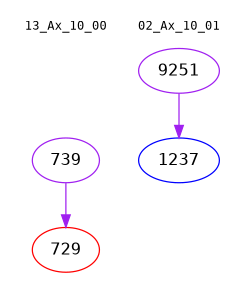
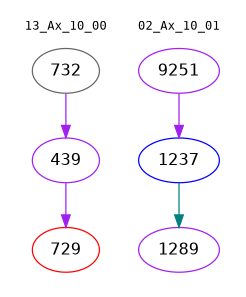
node "732": added
node "739": label "739" -> "439"
node "1289": added
